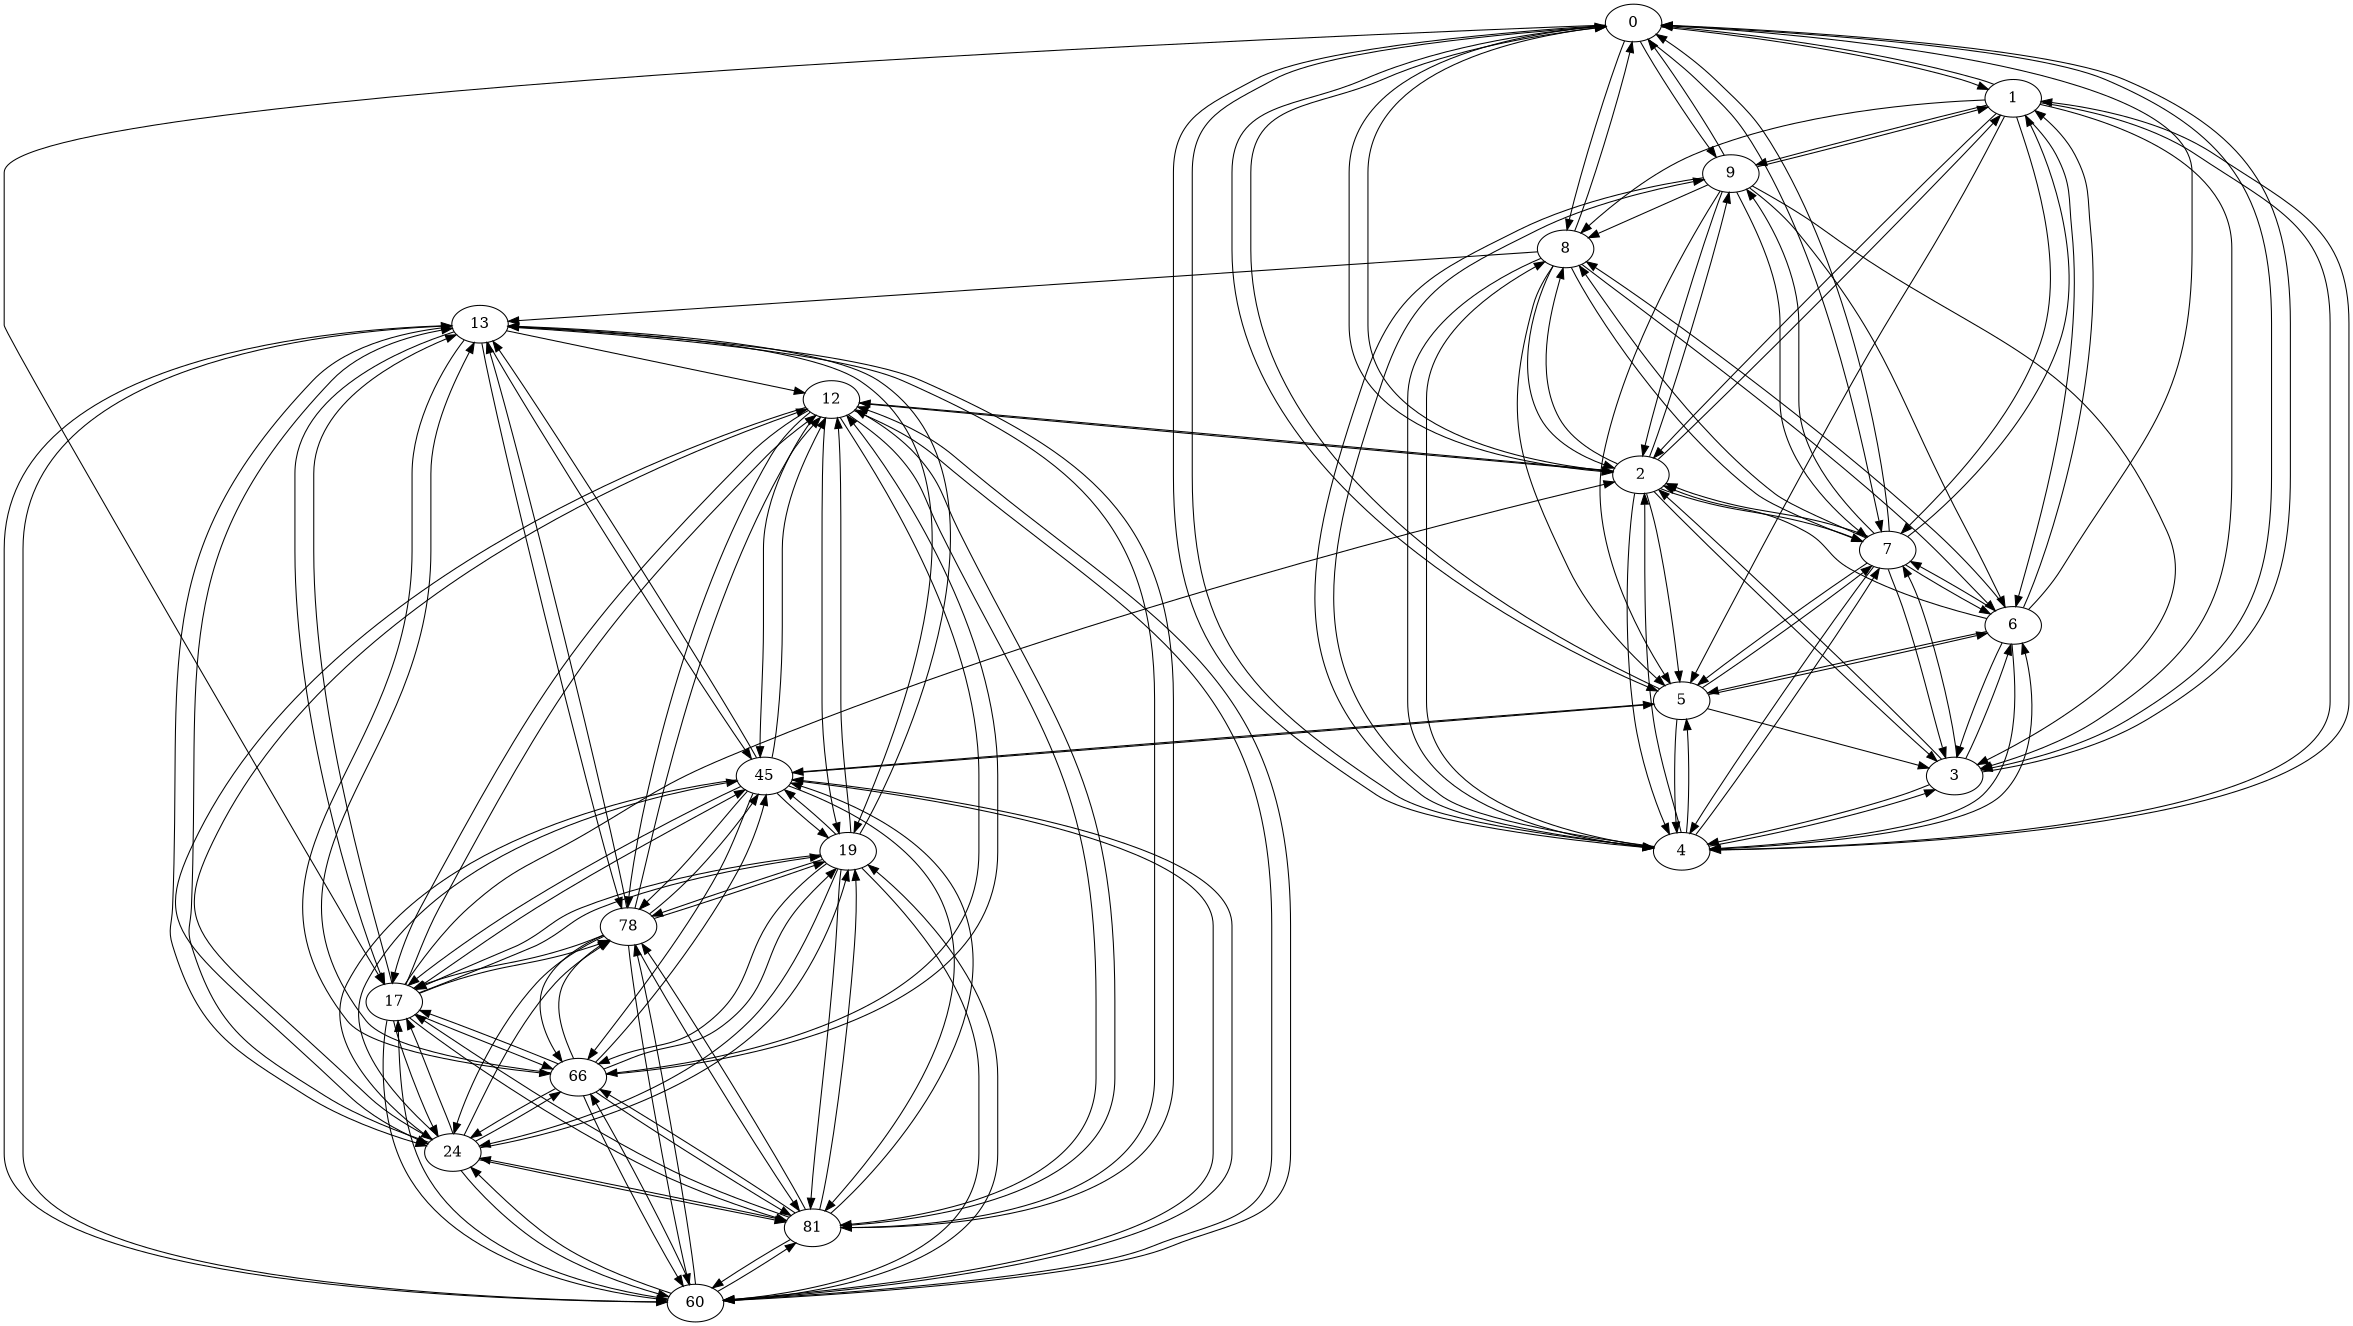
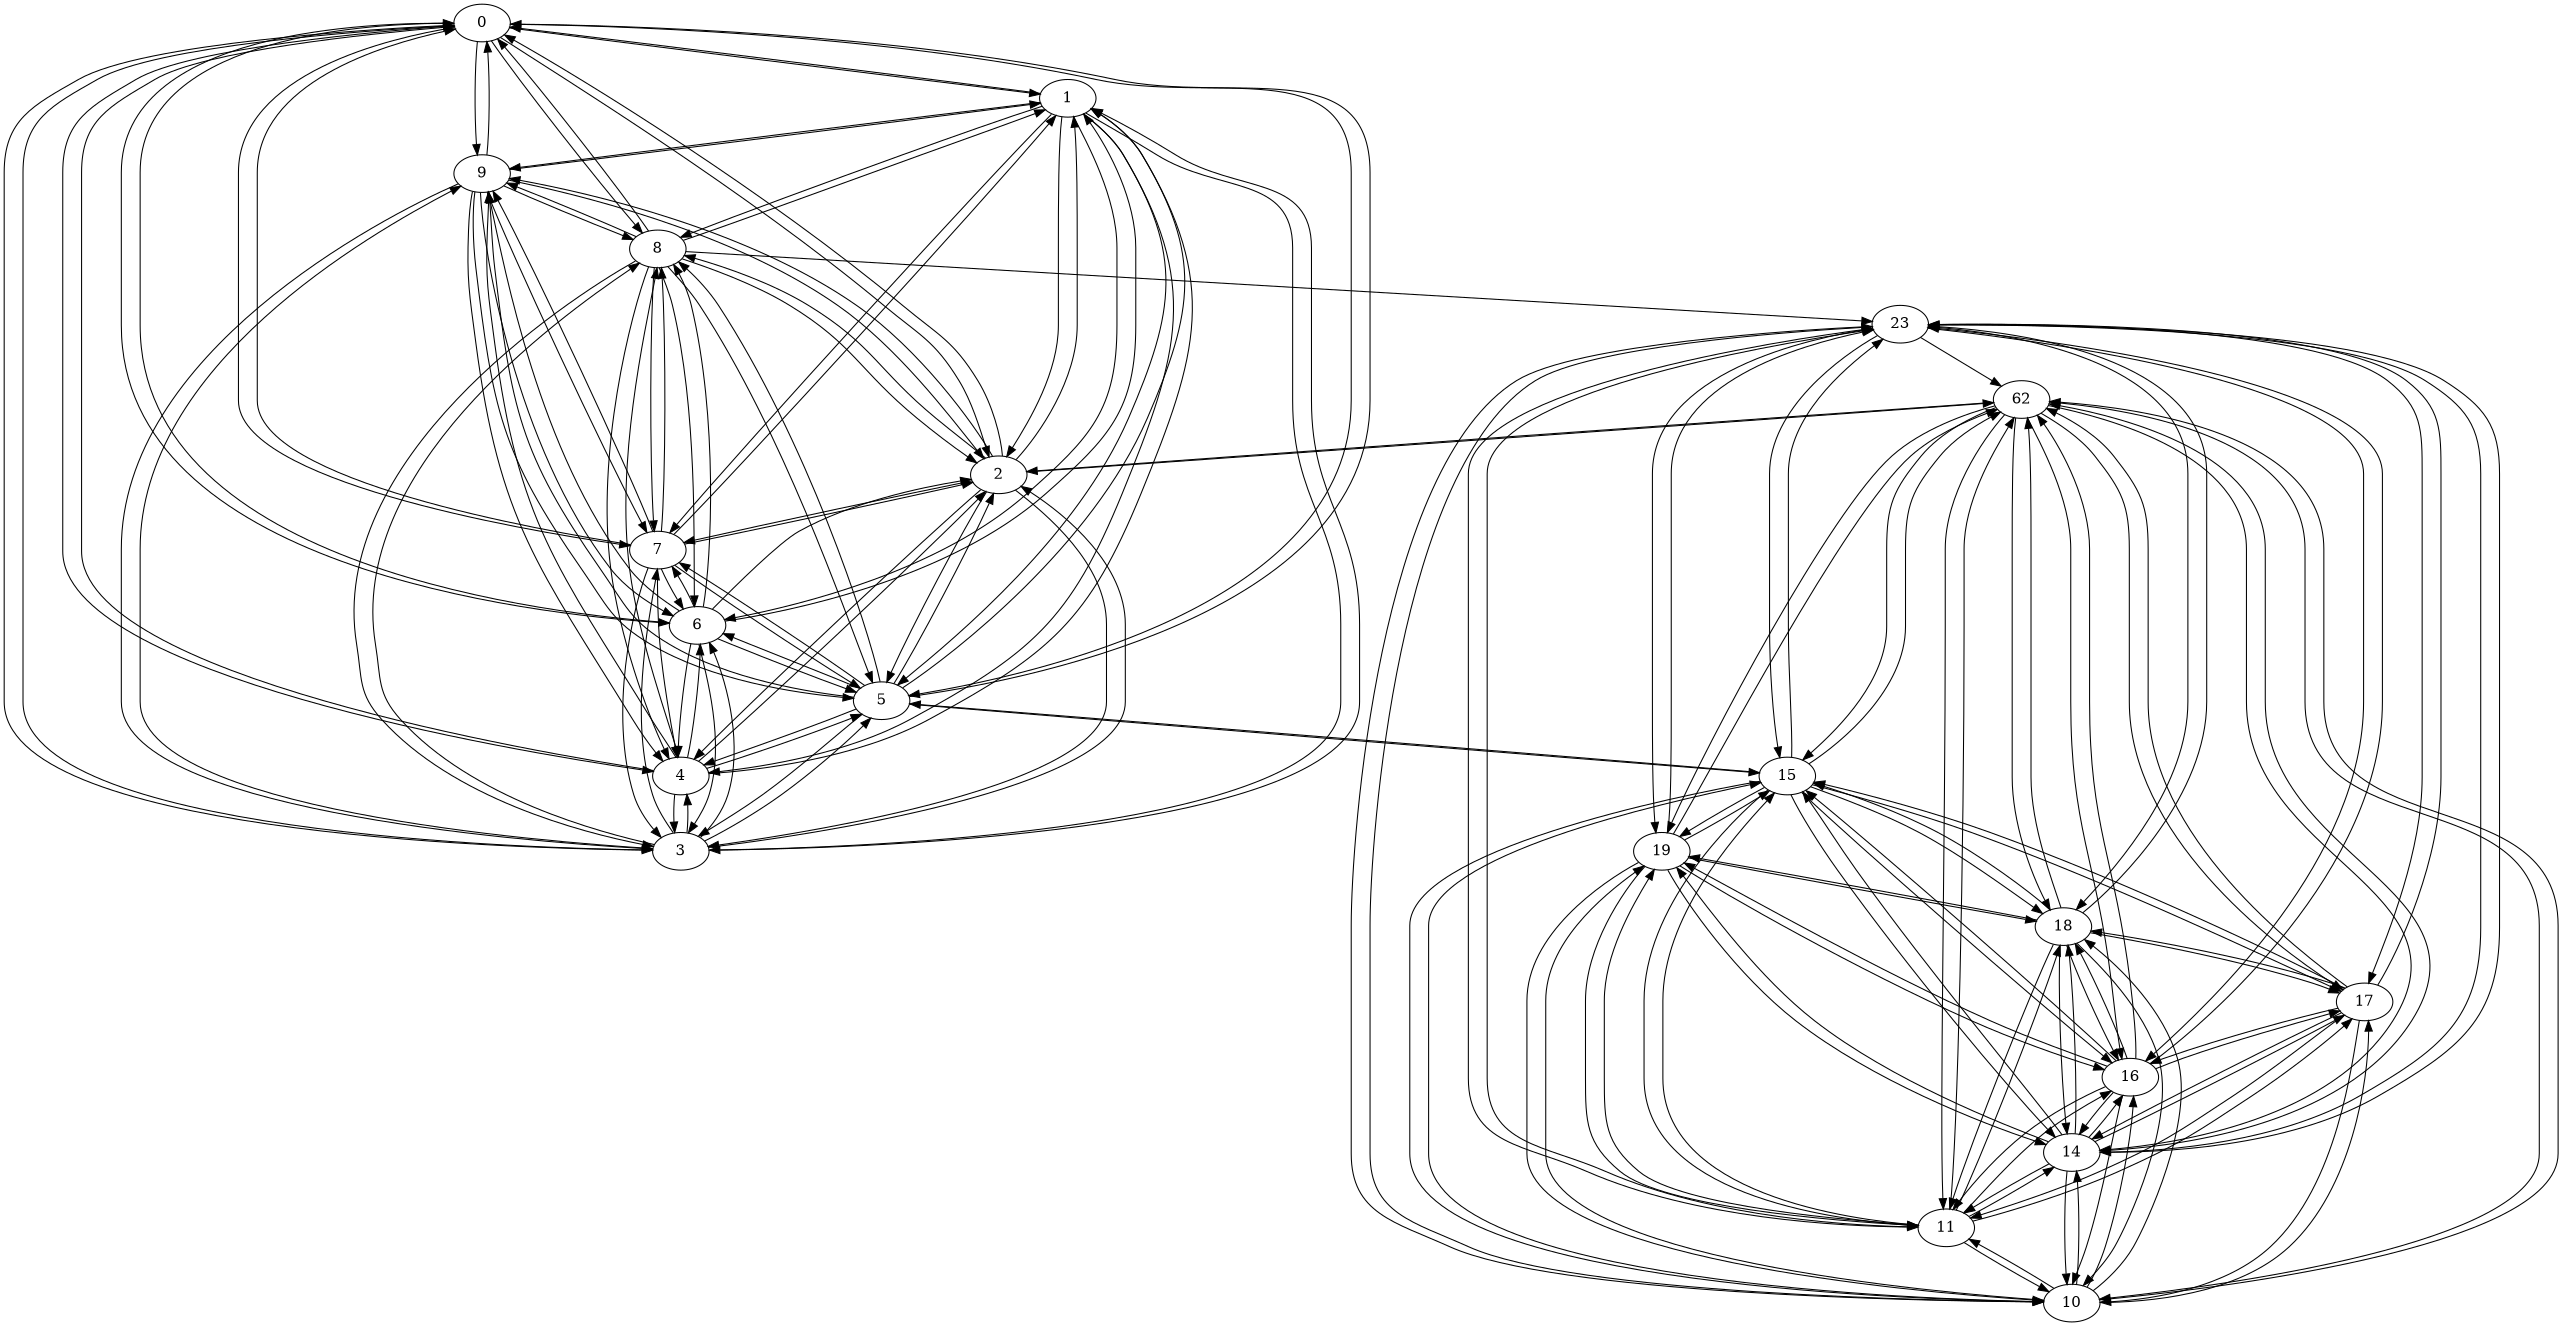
edge "0" -> "17": now "0" -> "6"
edge "8" -> "1": added
edge "8" -> "9": added
node "13": label "13" -> "23"
node "12": label "12" -> "62"
edge "6" -> "9": added
edge "5" -> "1": added
edge "5" -> "8": added
edge "5" -> "9": added
edge "8" -> "3": added
edge "3" -> "8": added
edge "3" -> "9": added
edge "17" -> "2": now "5" -> "2"
edge "3" -> "1": added
edge "4" -> "7": removed
node "45": label "45" -> "15"
edge "3" -> "5": added
edge "19" -> "17": removed
edge "17" -> "19": removed
node "78": label "78" -> "18"
node "66": label "66" -> "16"
node "24": label "24" -> "14"
node "81": label "81" -> "11"
node "60": label "60" -> "10"
